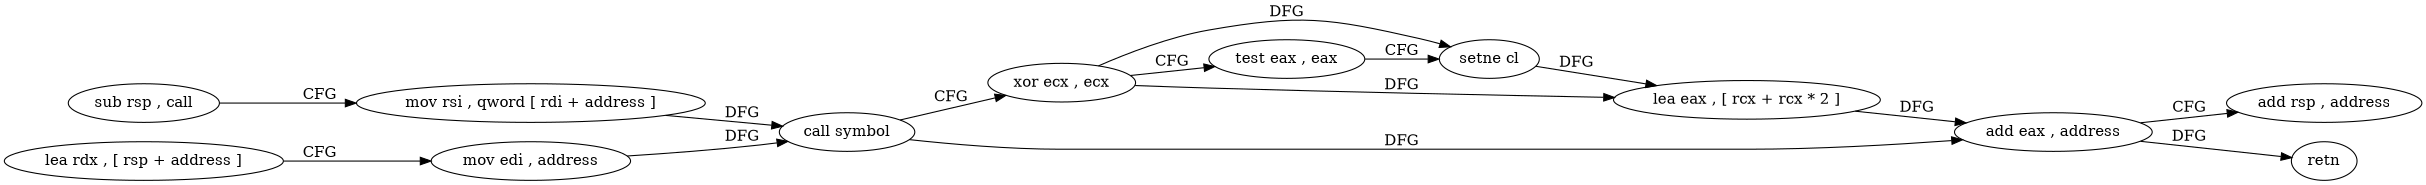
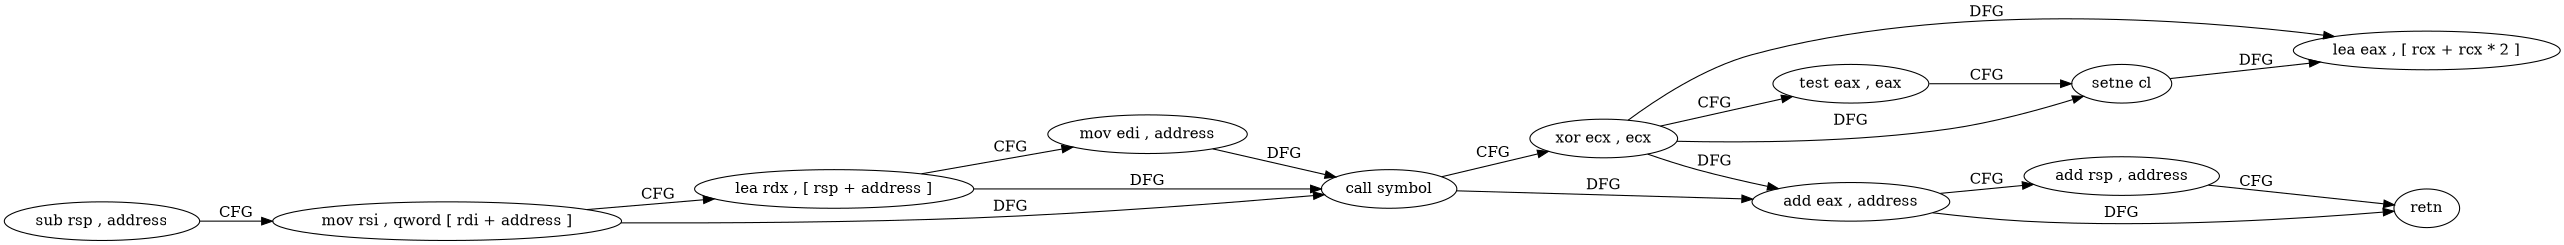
node "sub rsp , call": label "sub rsp , call" -> "sub rsp , address"
edge "lea eax , [ rcx + rcx * 2 ]" -> "add eax , address": now "xor ecx , ecx" -> "add eax , address"
edge "lea rdx , [ rsp + address ]" -> "call symbol": added, label "DFG"
edge "add rsp , address" -> "retn": added, label "CFG"
edge "mov rsi , qword [ rdi + address ]" -> "lea rdx , [ rsp + address ]": added, label "CFG"
